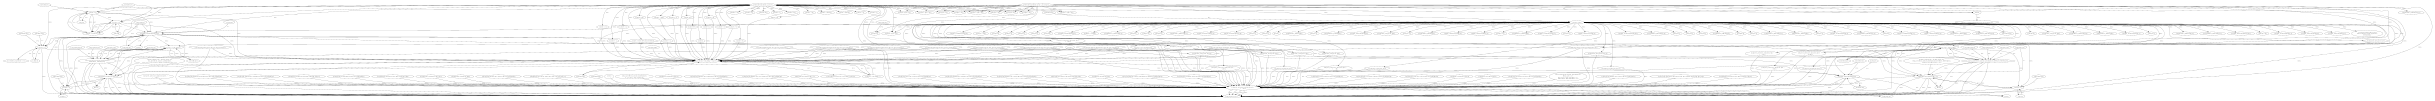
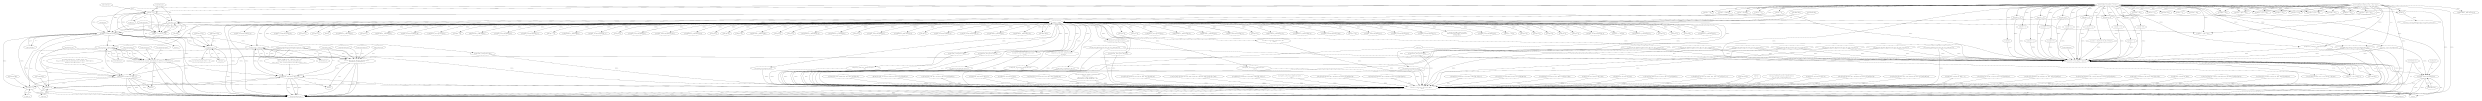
edge "(Identifier,tlen)" -> "(Call,tptr-3)": now "(Identifier,tlen)" -> "(Call,tptr = pptr)"
